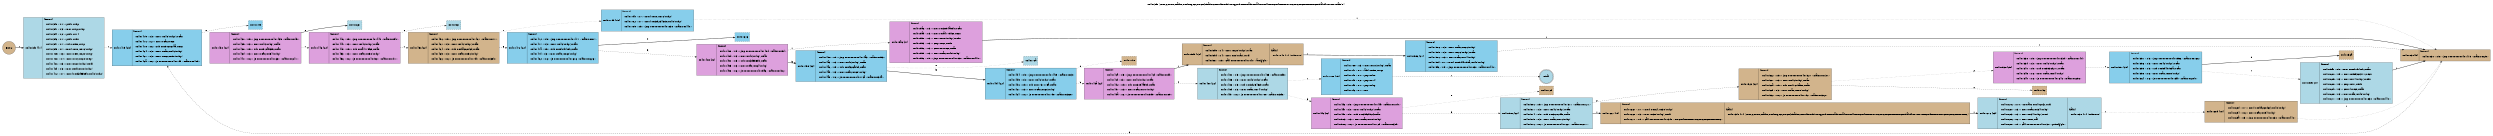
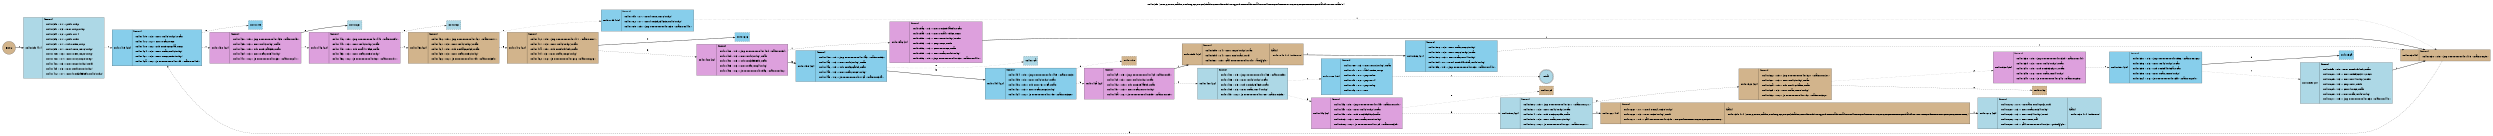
edge "0x401419 [23]" -> "0x401430 [22]": added, label "7"
node "0x401472 [22]": fillcolor skyblue -> tan
node "0x40156a": fillcolor tan -> skyblue
node "0x40168d [18]": removed
